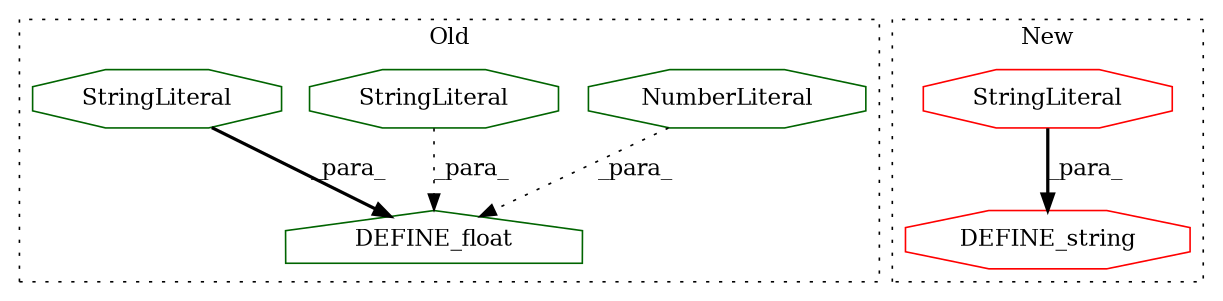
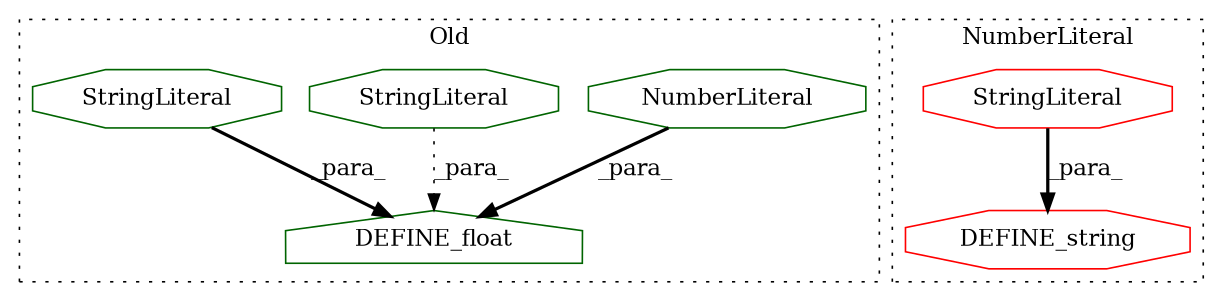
cluster "New": label "New" -> "NumberLiteral"
edge "NumberLiteral" -> "DEFINE_float": style dotted -> bold
